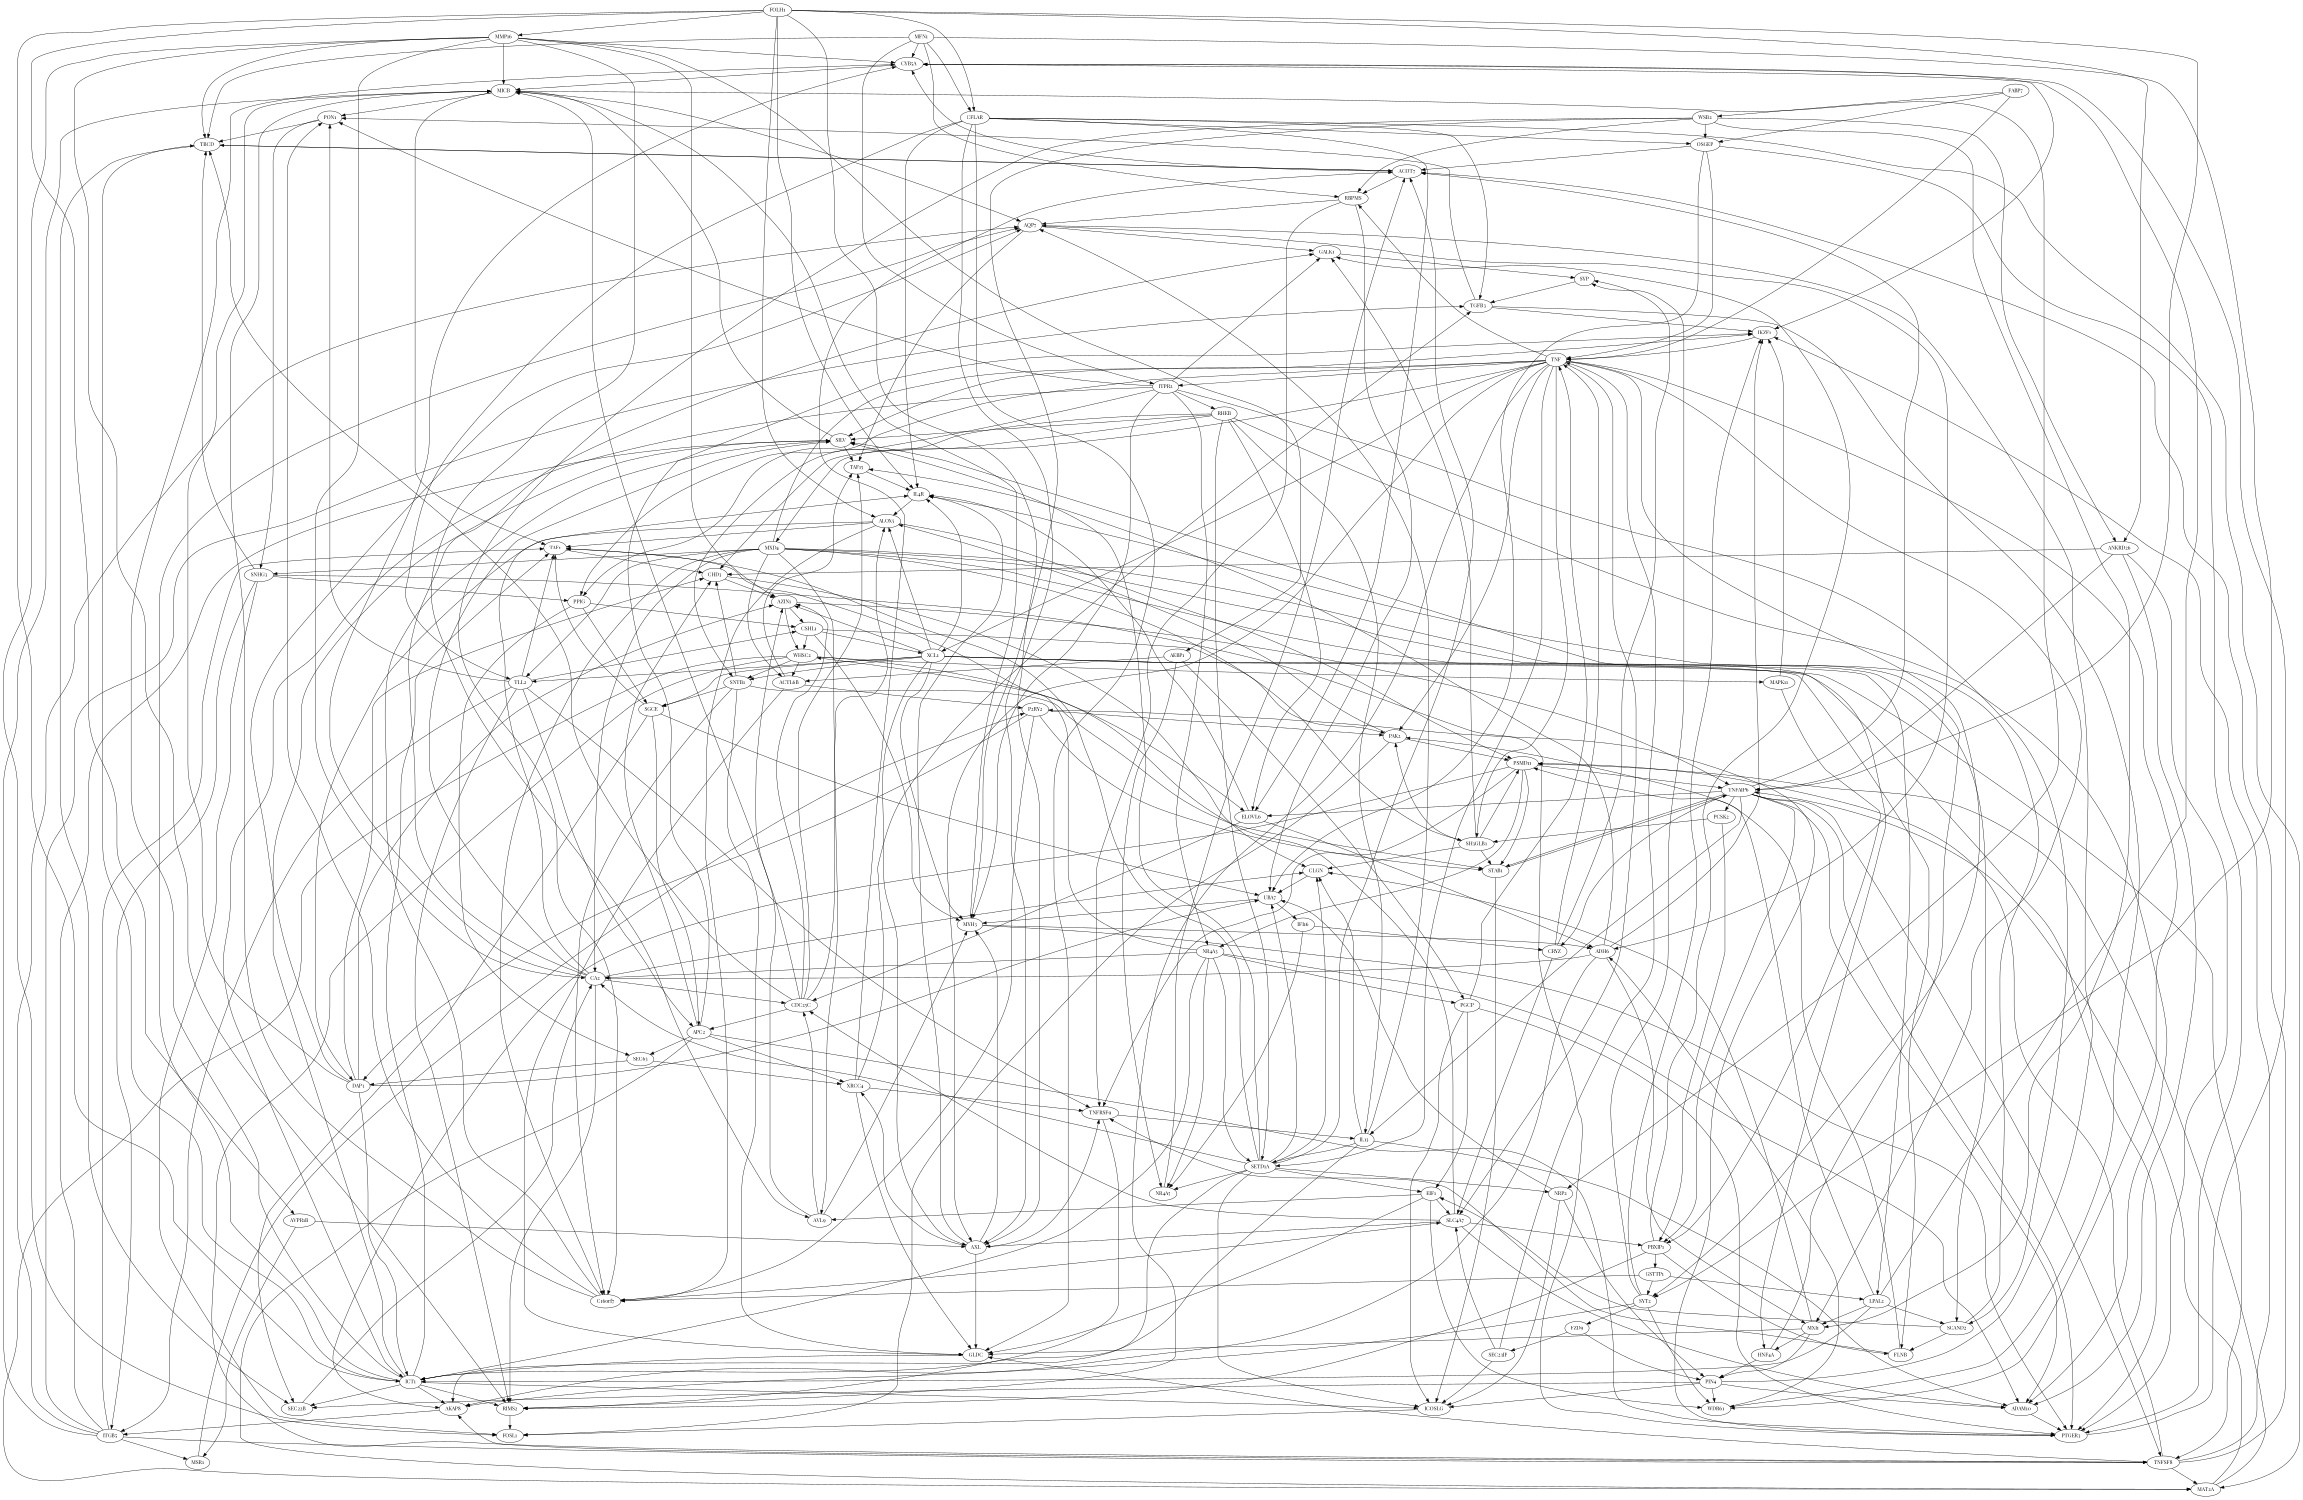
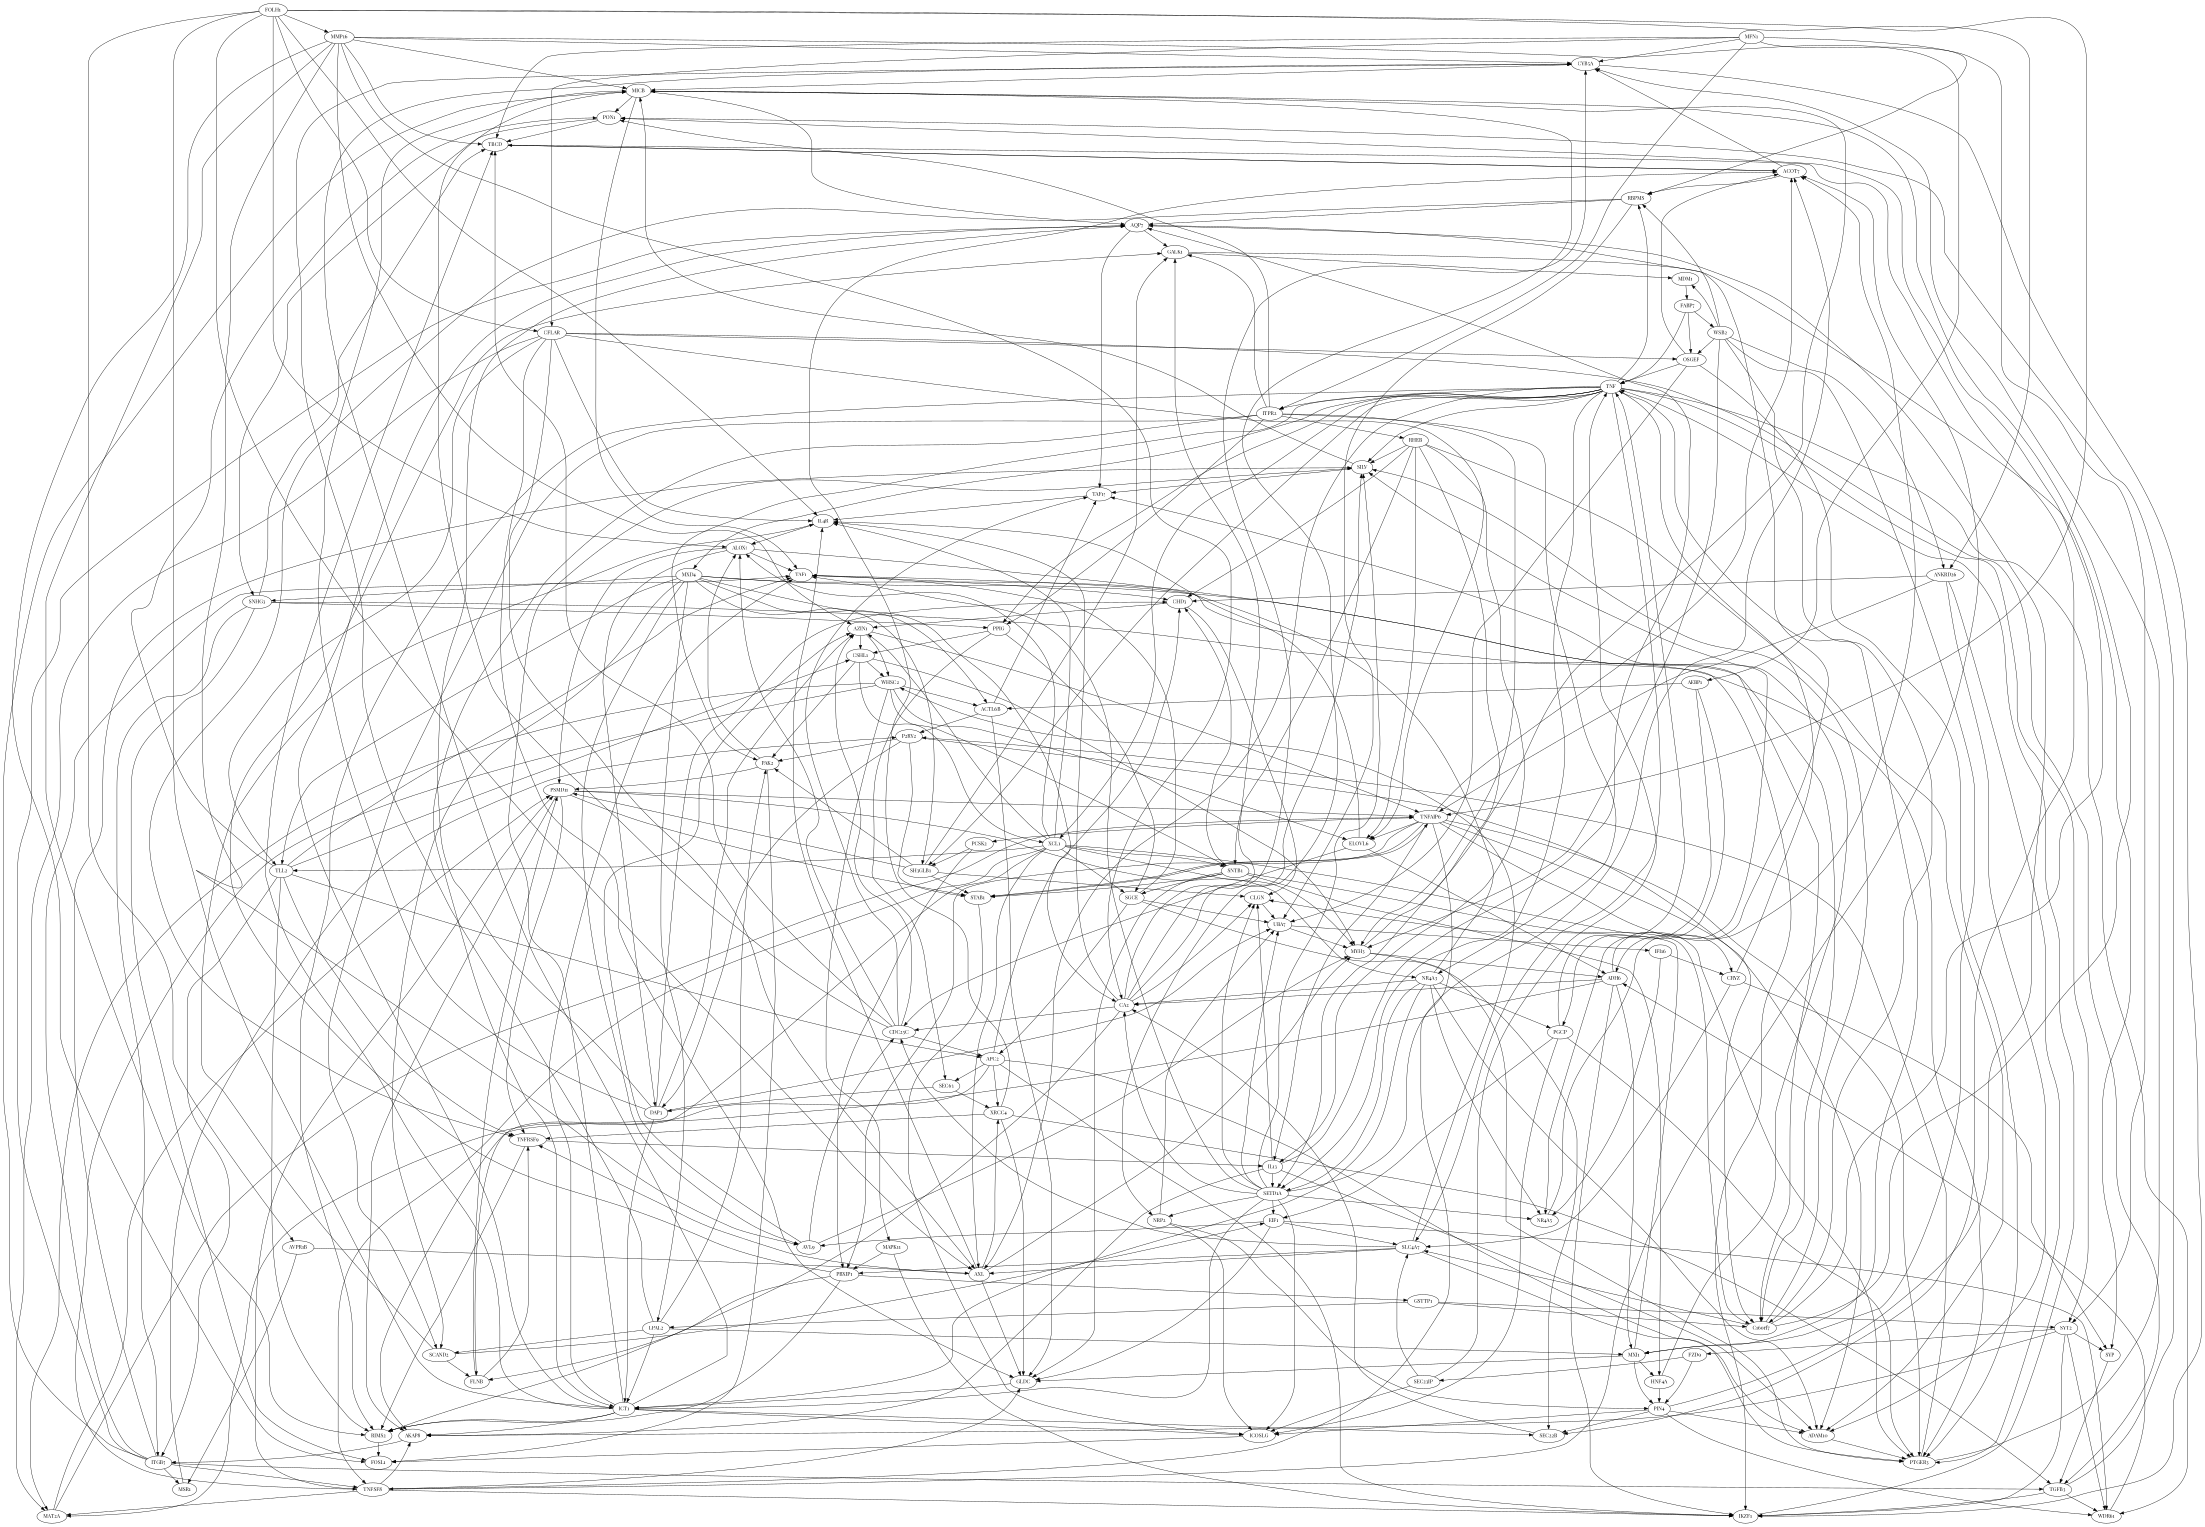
node "MDM1": added
edge "MXD4" -> "HNF4A": now "SNTB1" -> "HNF4A"
